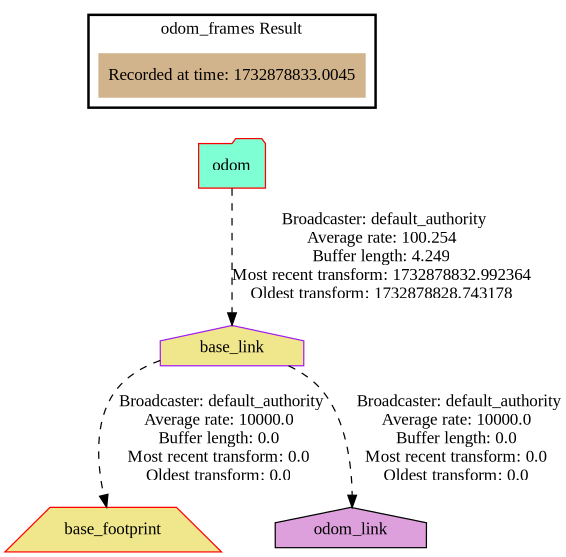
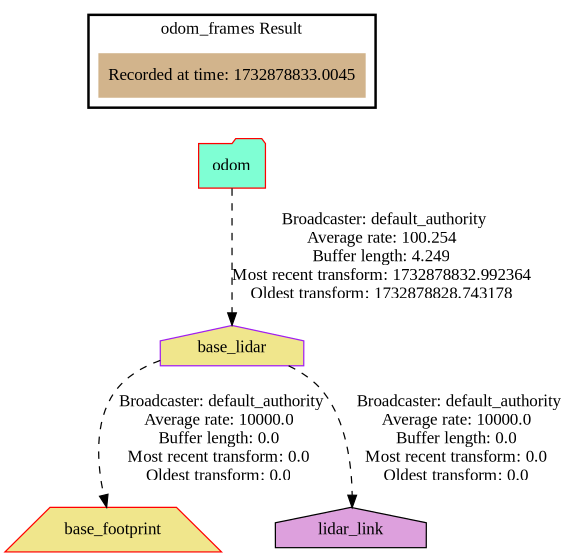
node "base_link": label "base_link" -> "base_lidar"
node "odom_link": label "odom_link" -> "lidar_link"
